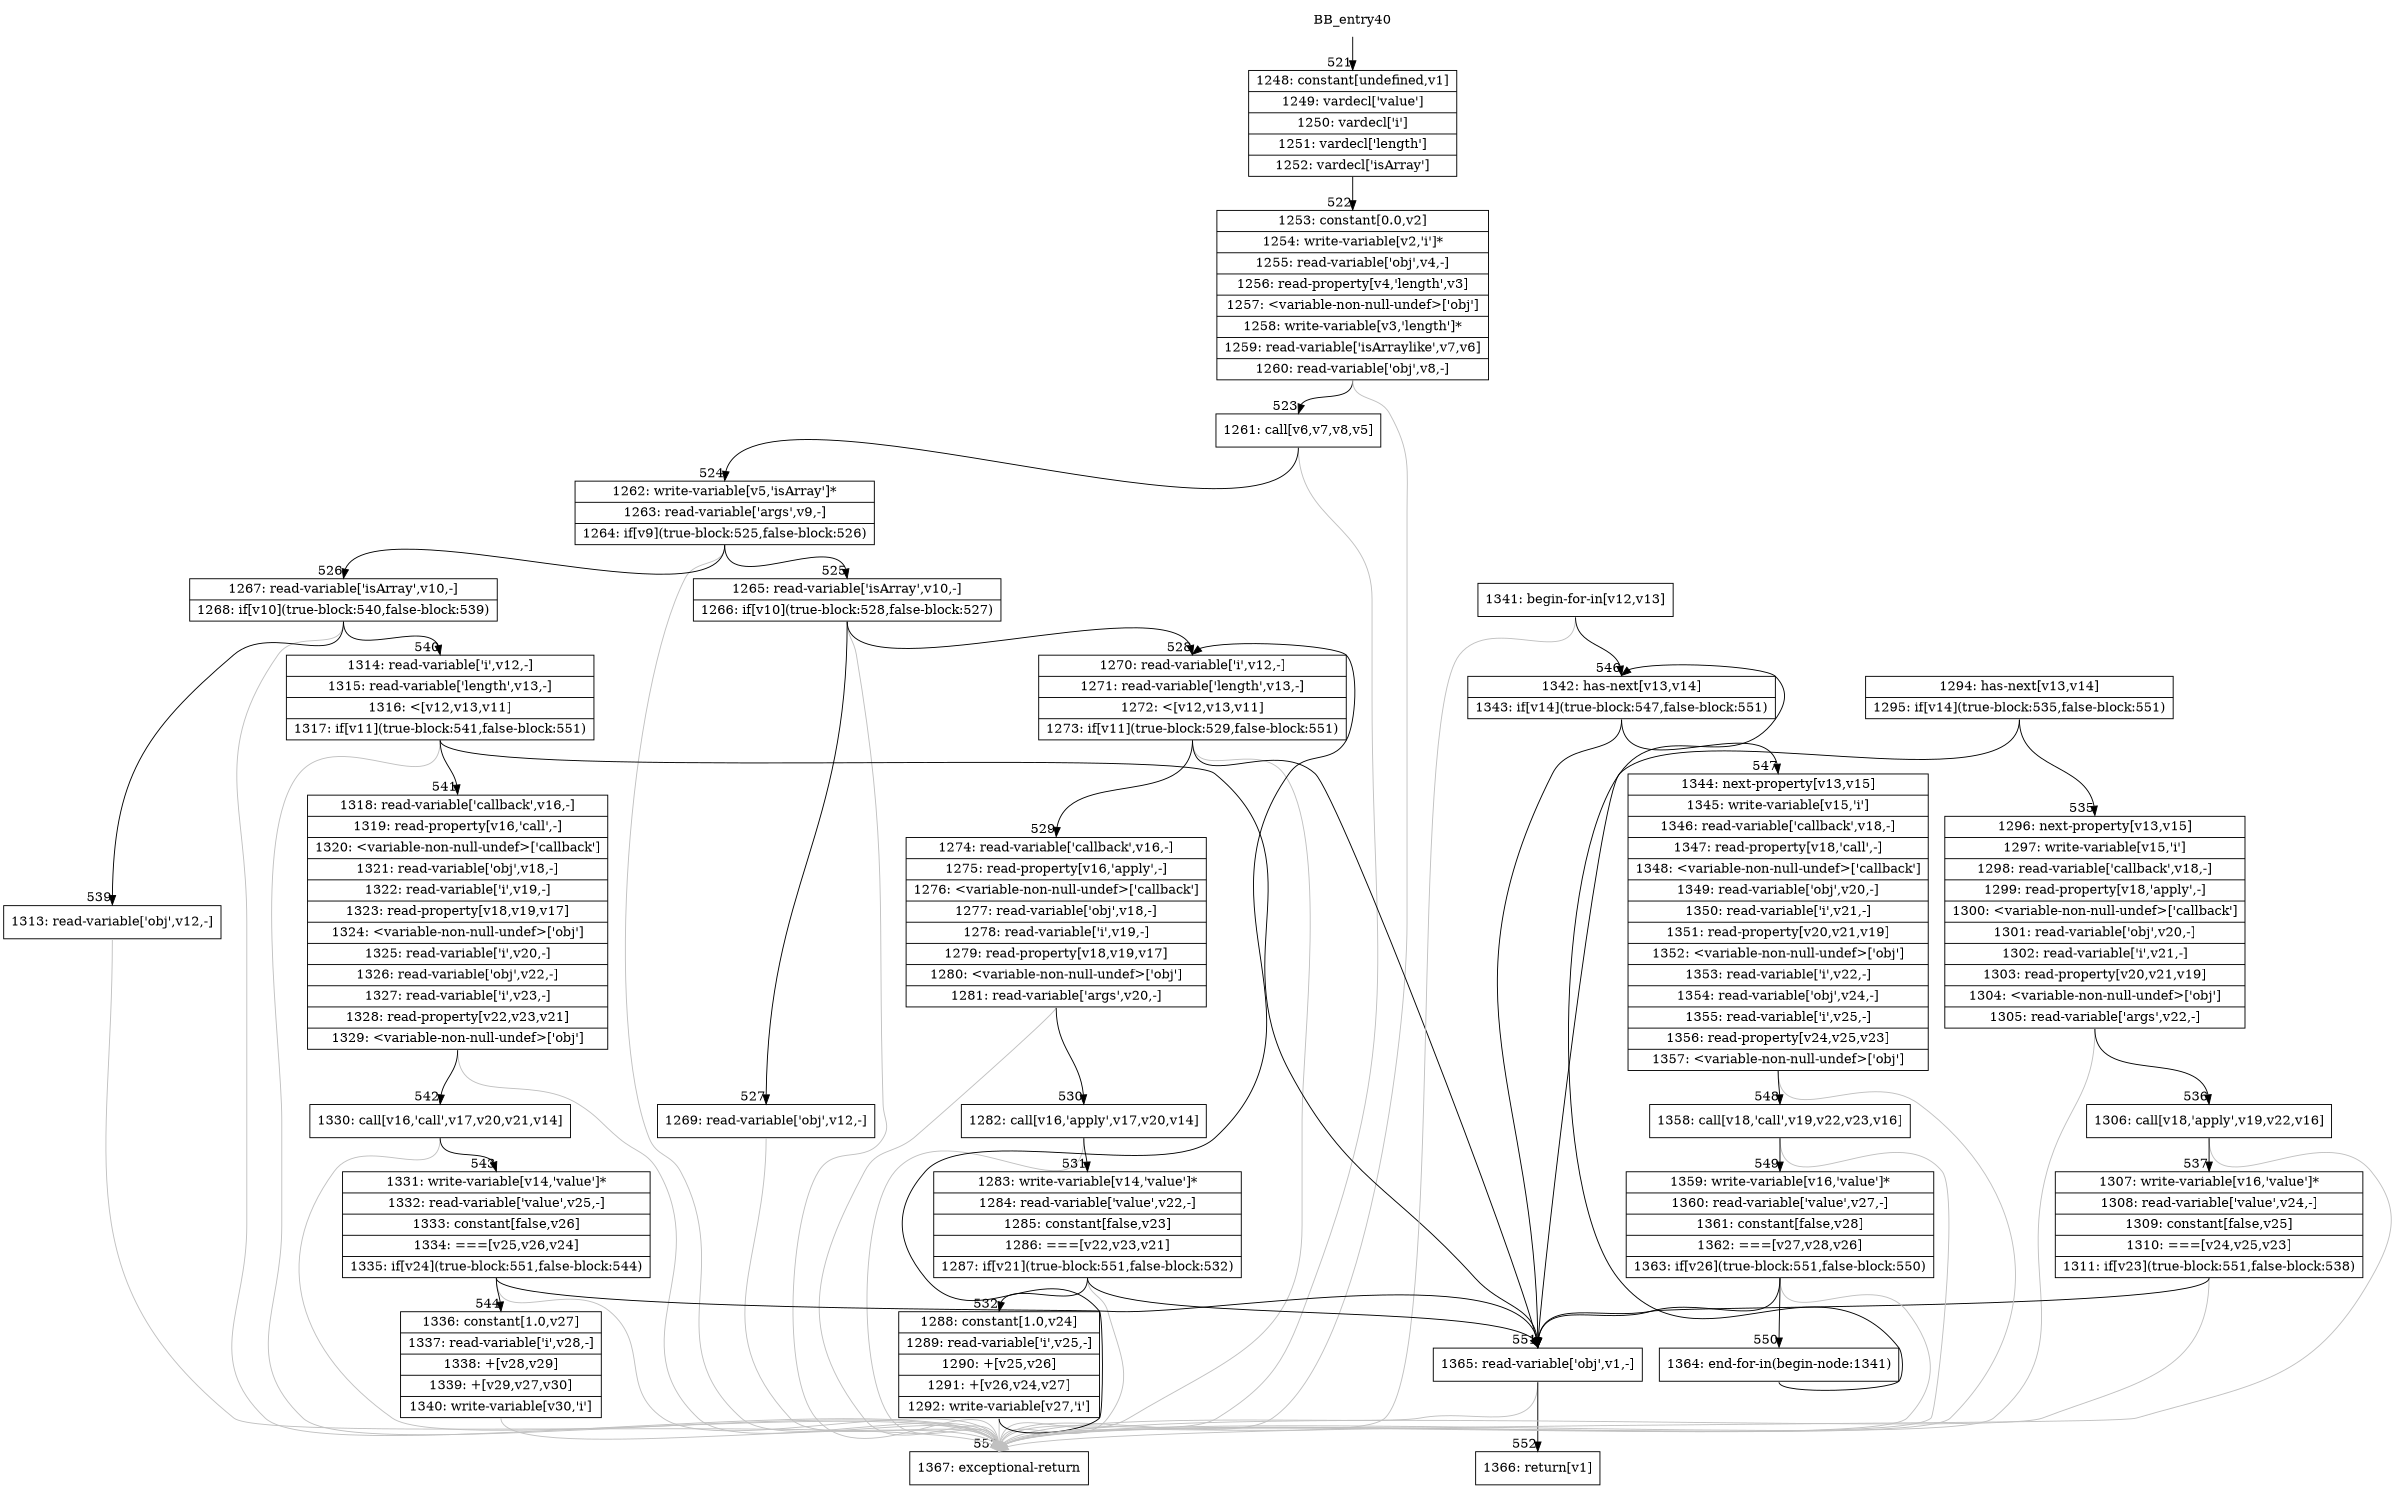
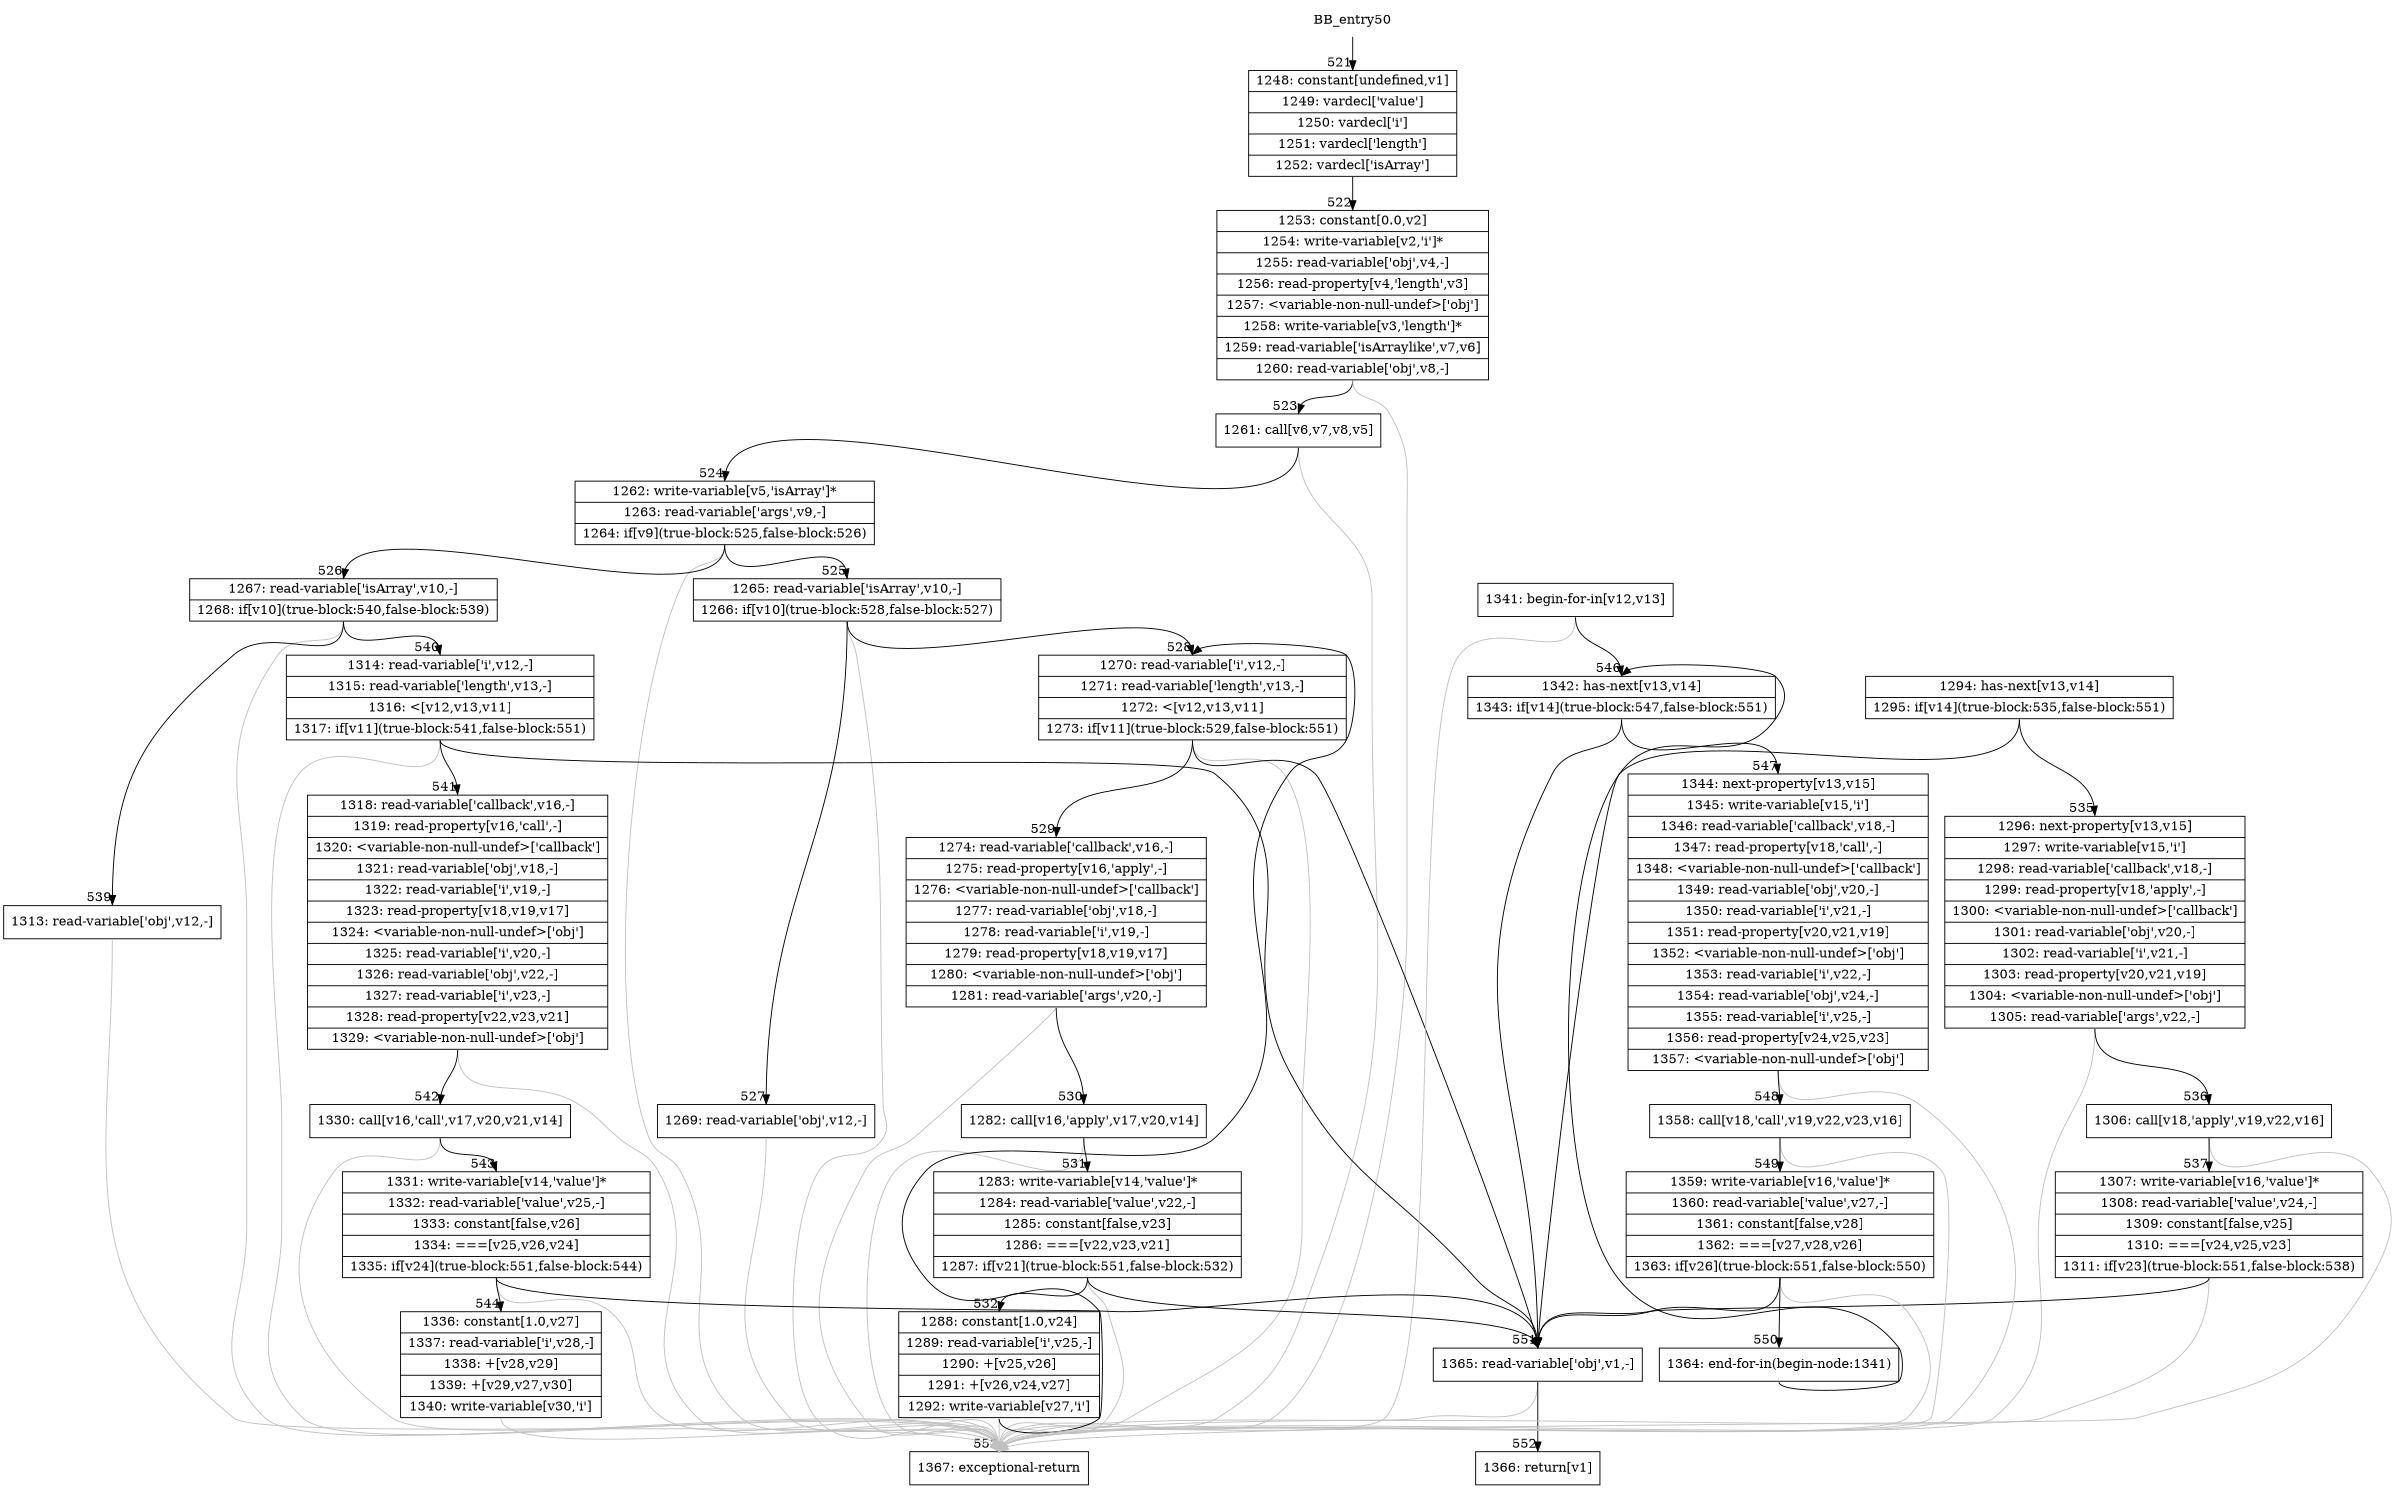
node "BB_entry40": label "BB_entry40" -> "BB_entry50"
